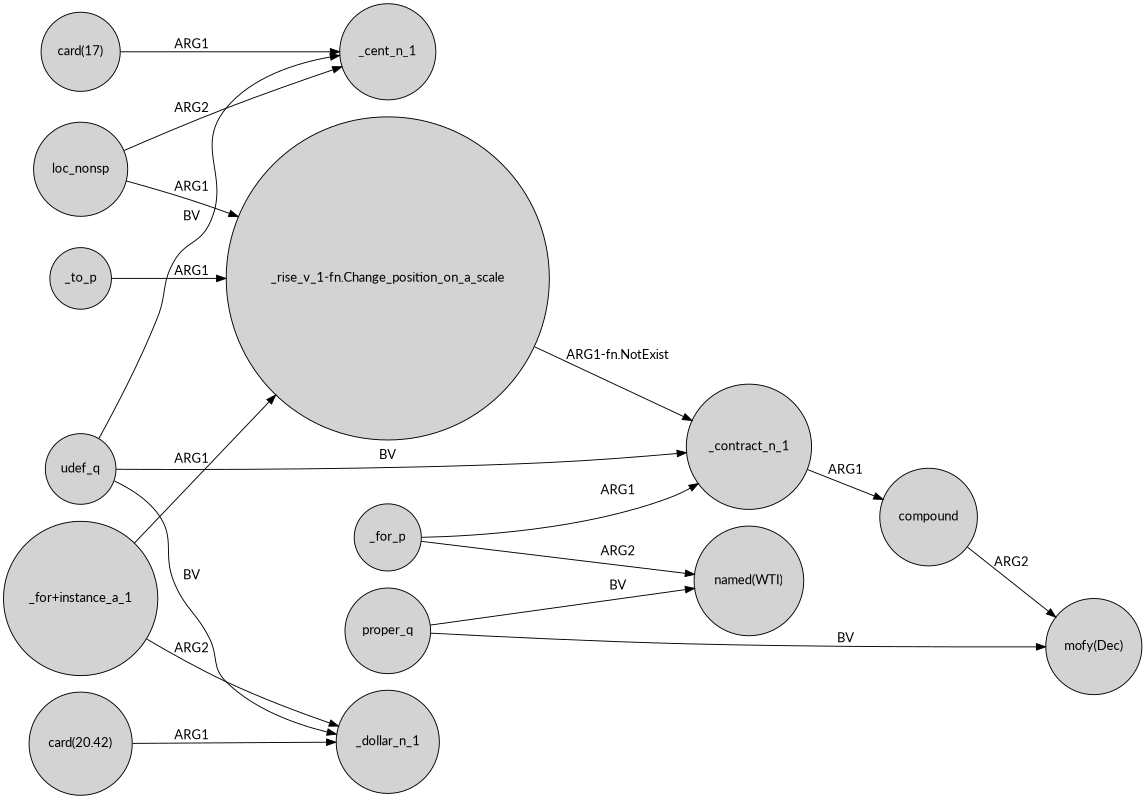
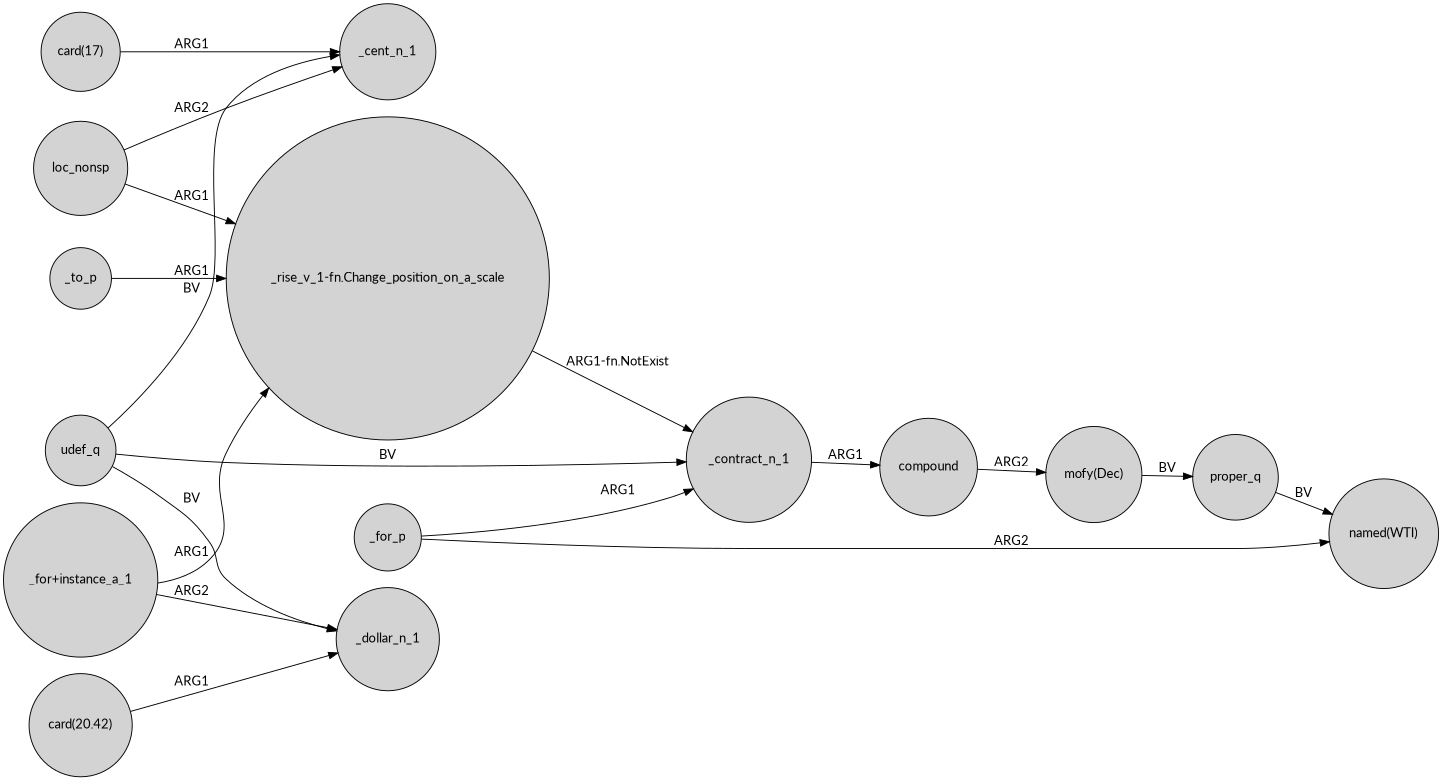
edge "proper_q" -> "mofy(Dec)": reversed
